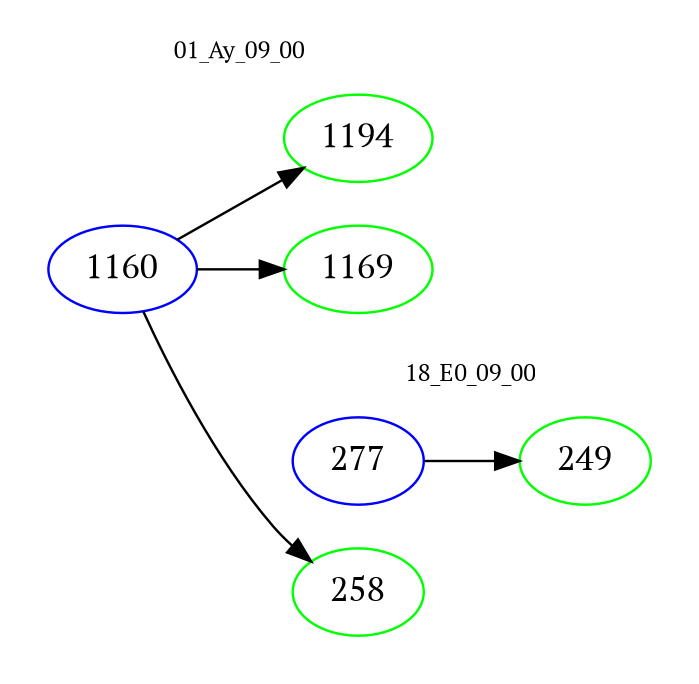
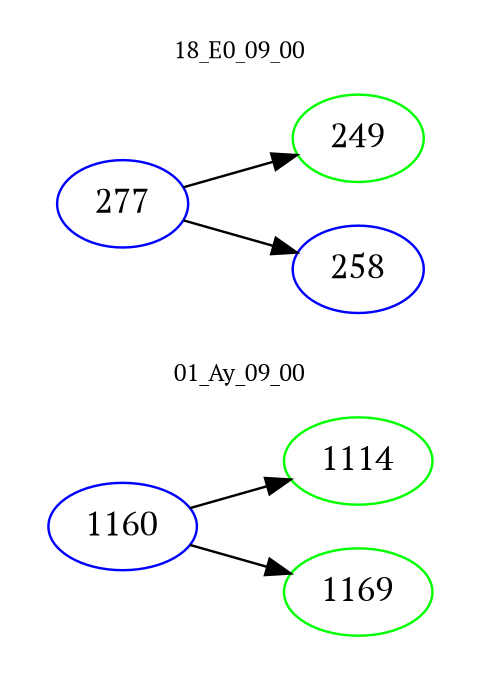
node "1194": label "1194" -> "1114"
edge "1160" -> "258": now "277" -> "258"
node "258": color green -> blue
